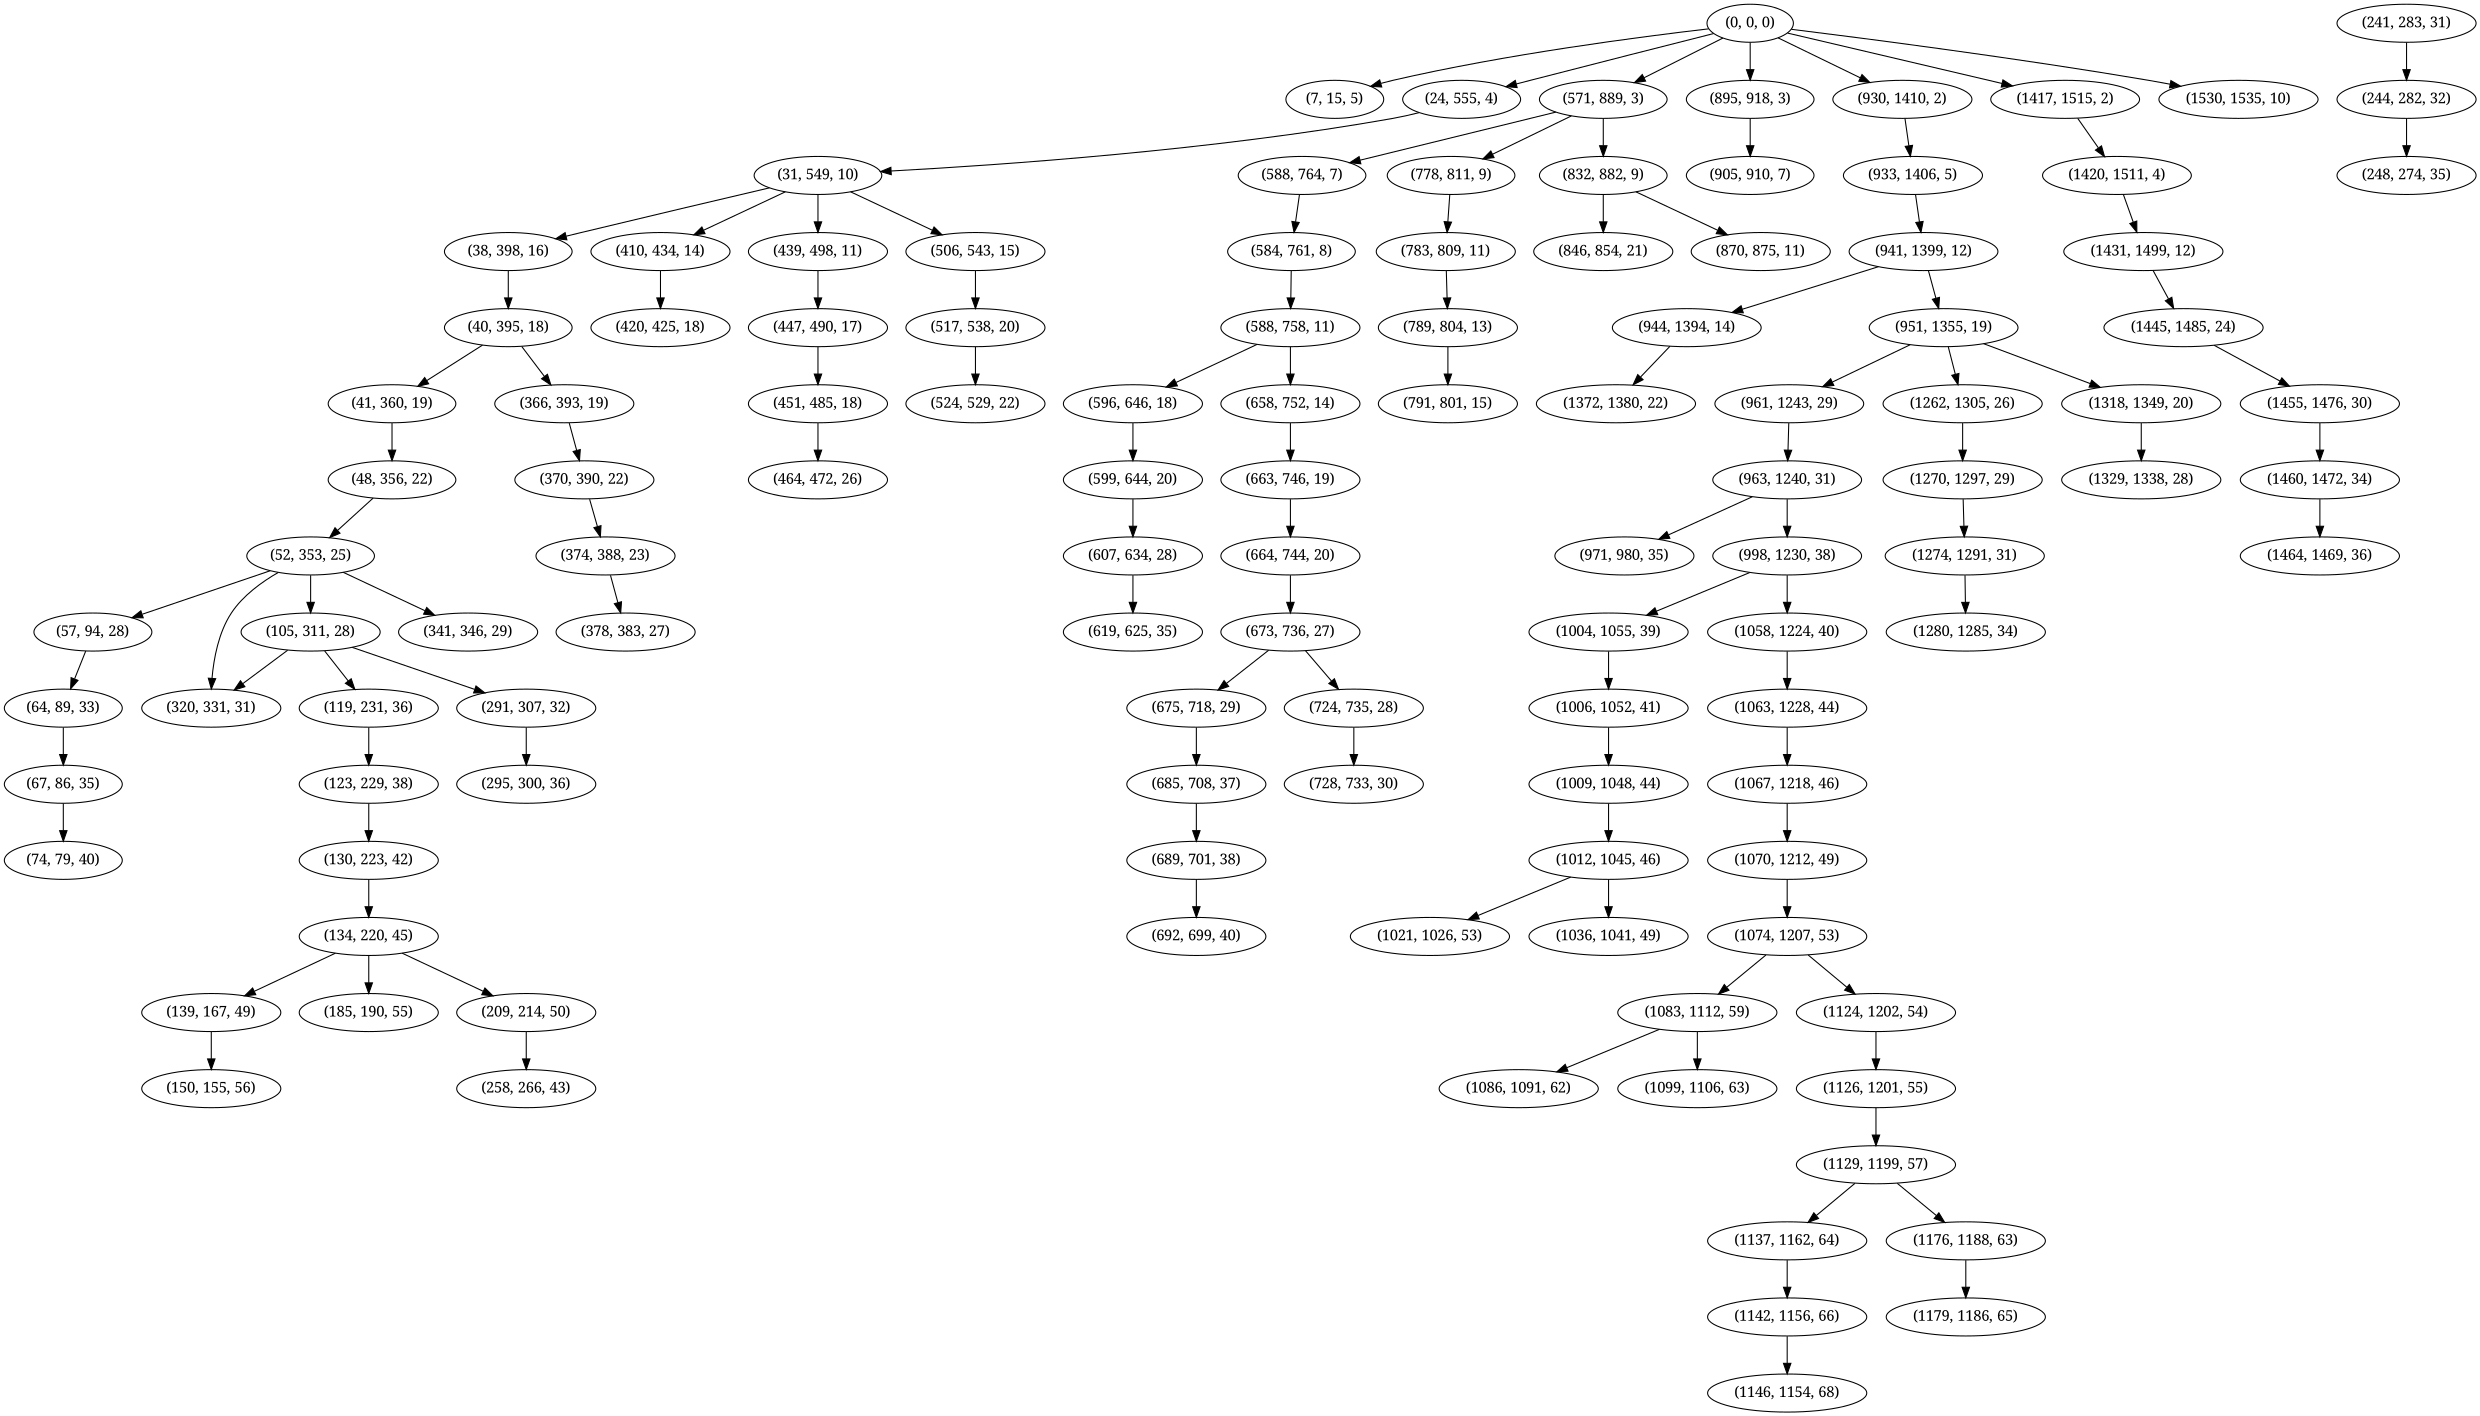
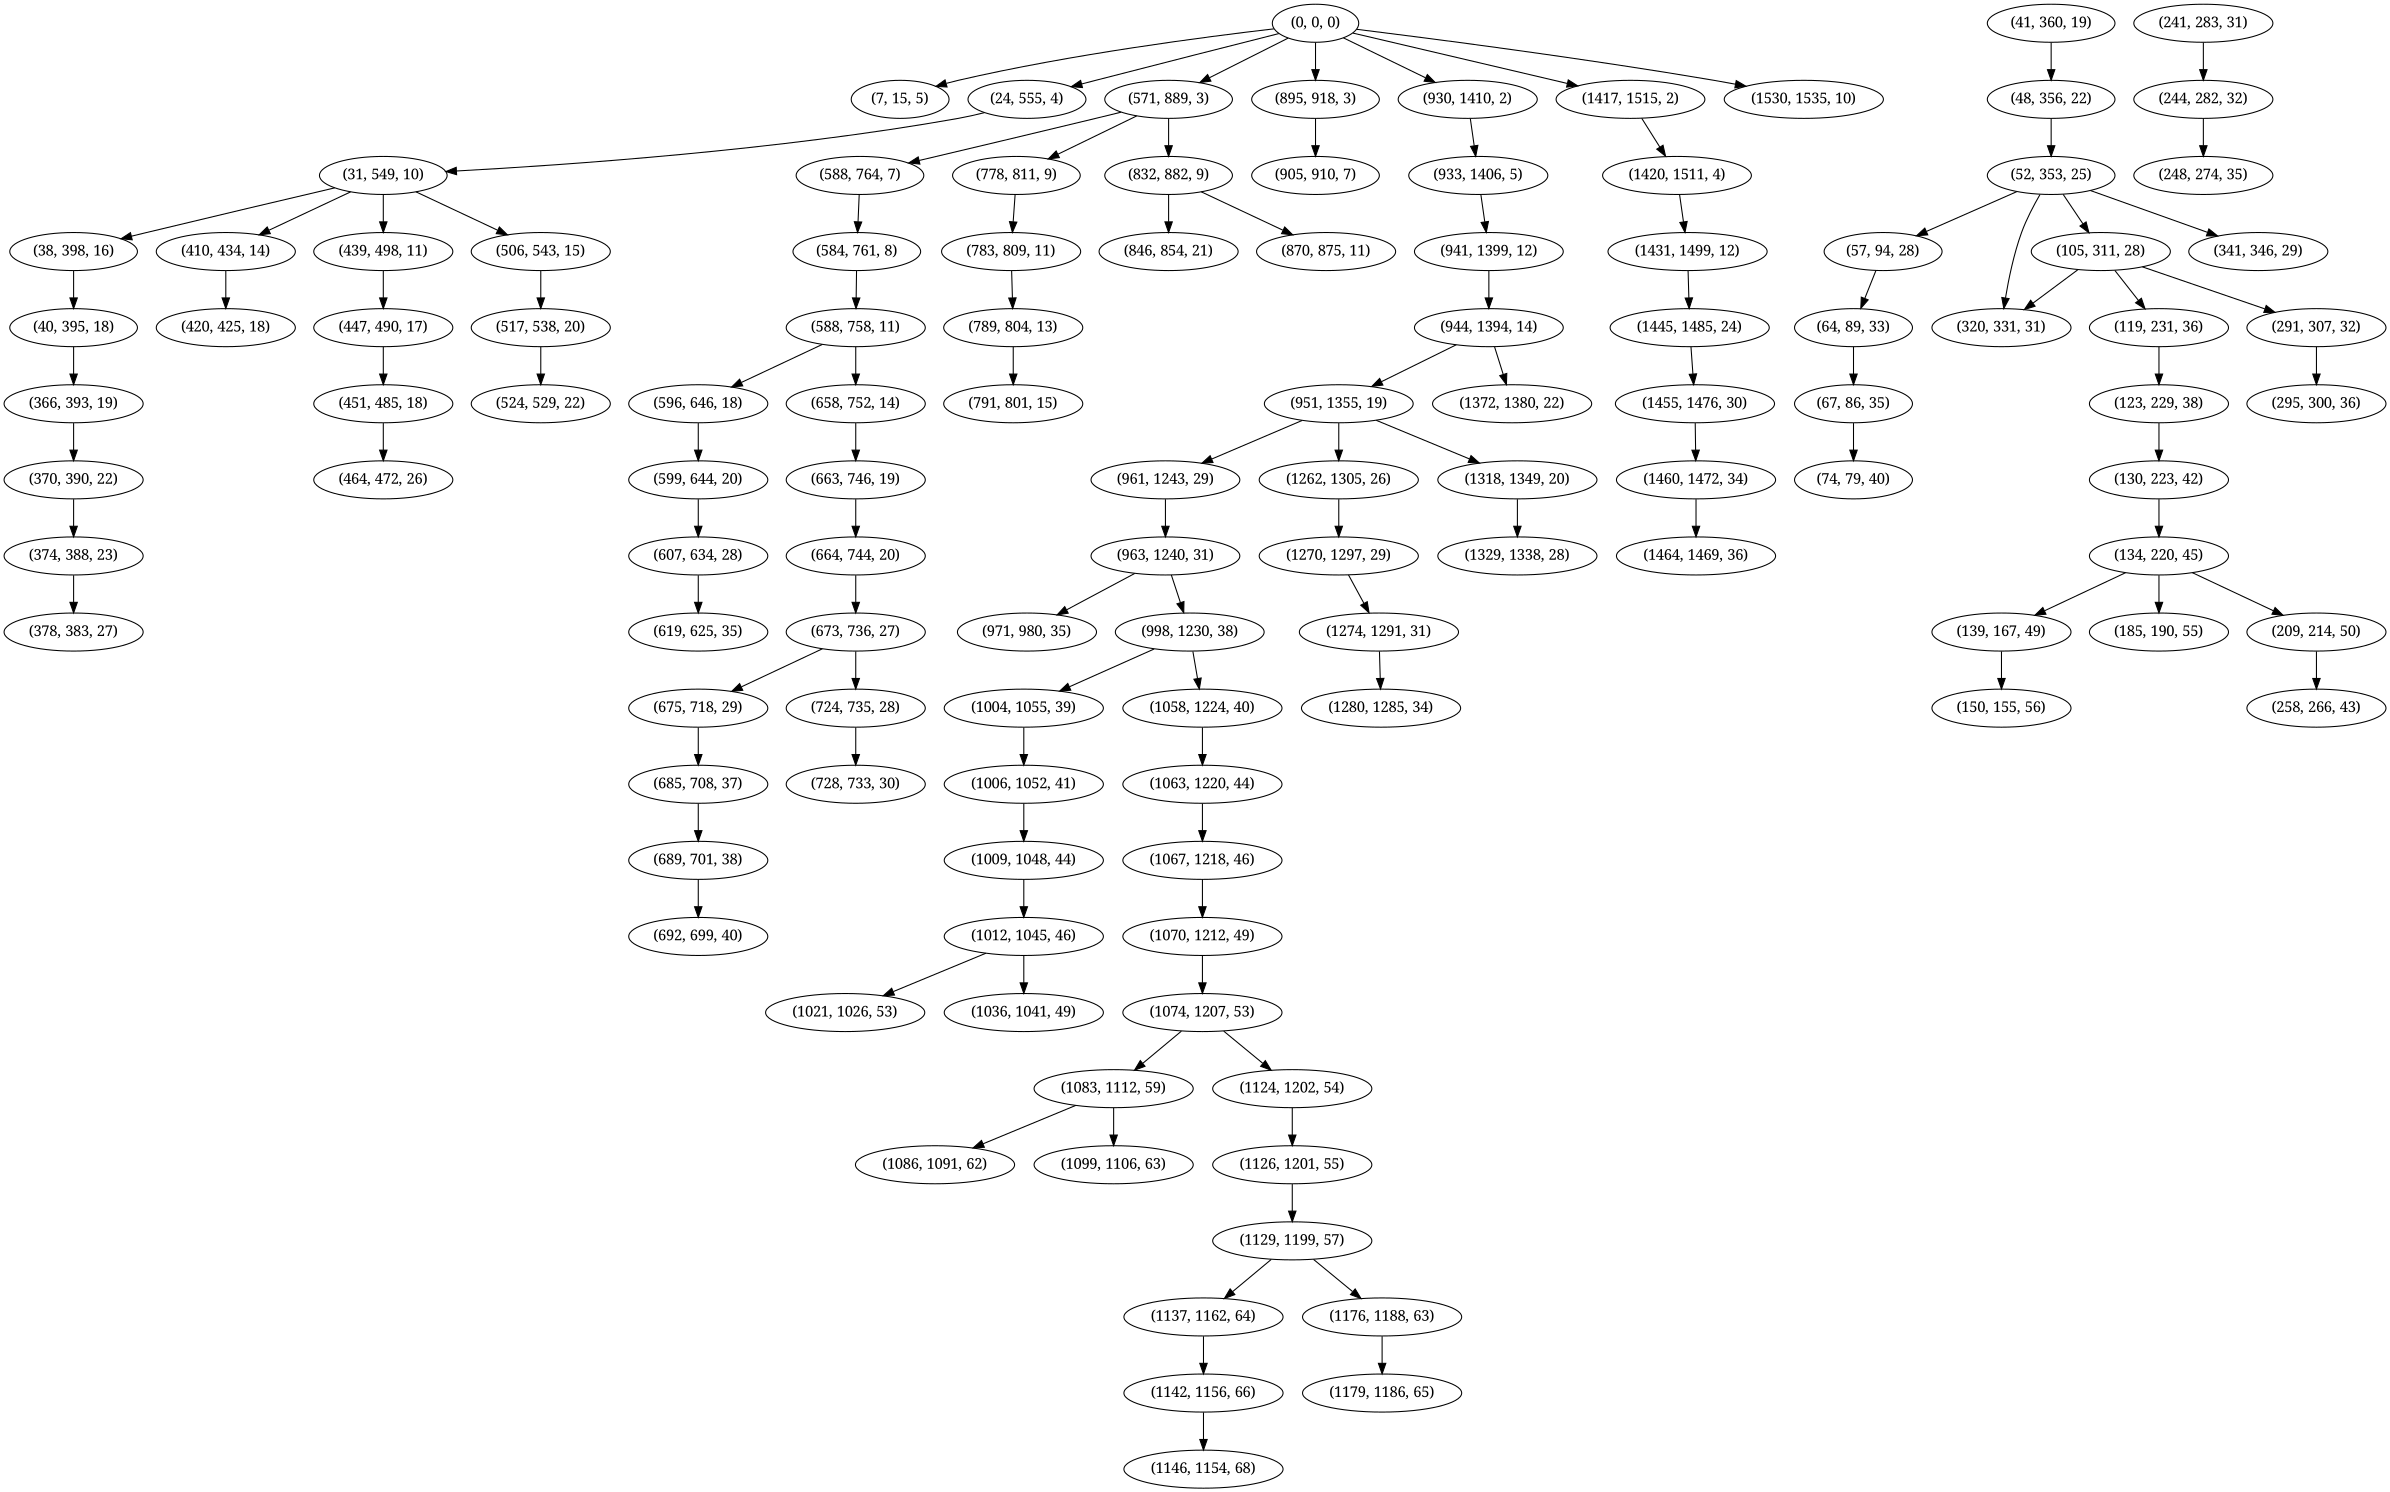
edge "(941, 1399, 12)" -> "(951, 1355, 19)": now "(944, 1394, 14)" -> "(951, 1355, 19)"
edge "(40, 395, 18)" -> "(41, 360, 19)": removed
node "(1063, 1228, 44)": label "(1063, 1228, 44)" -> "(1063, 1220, 44)"
